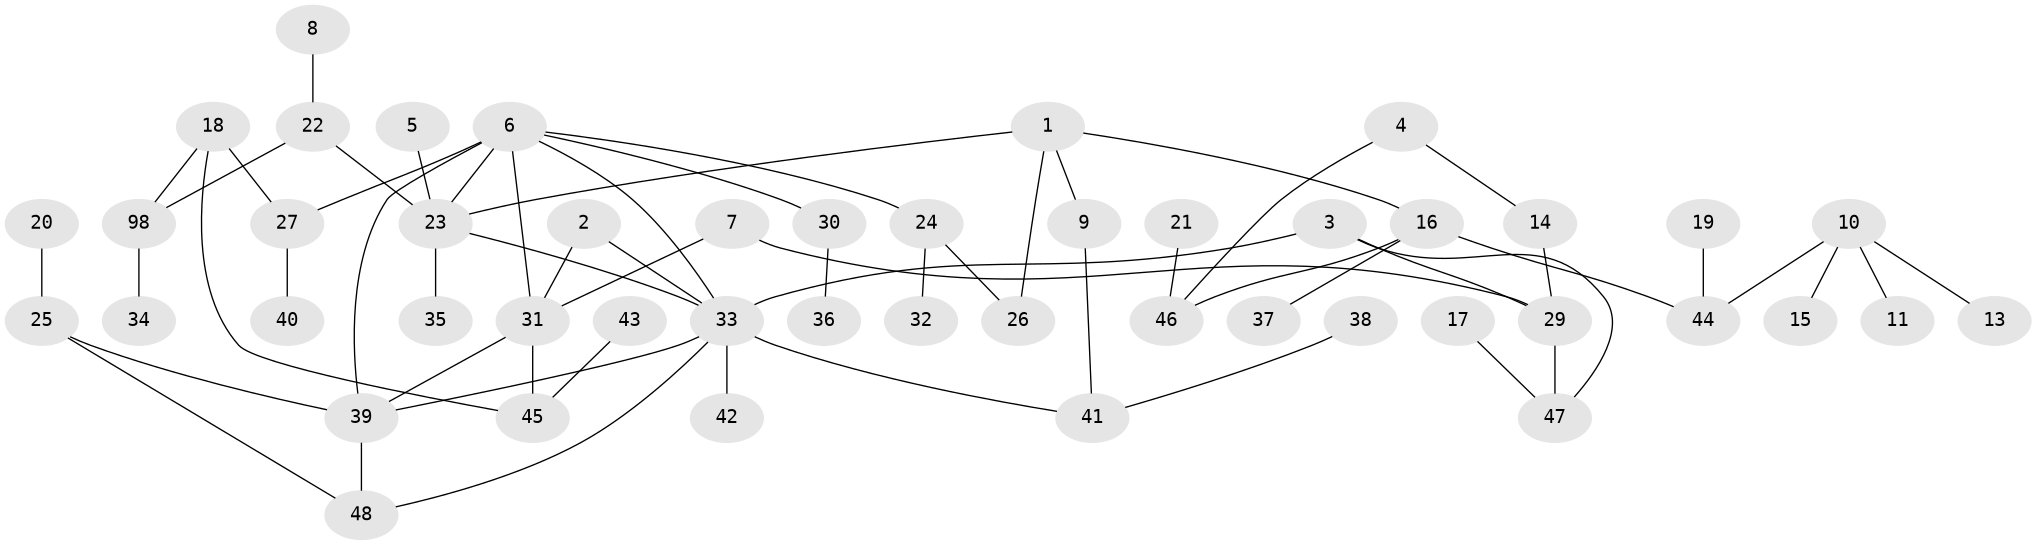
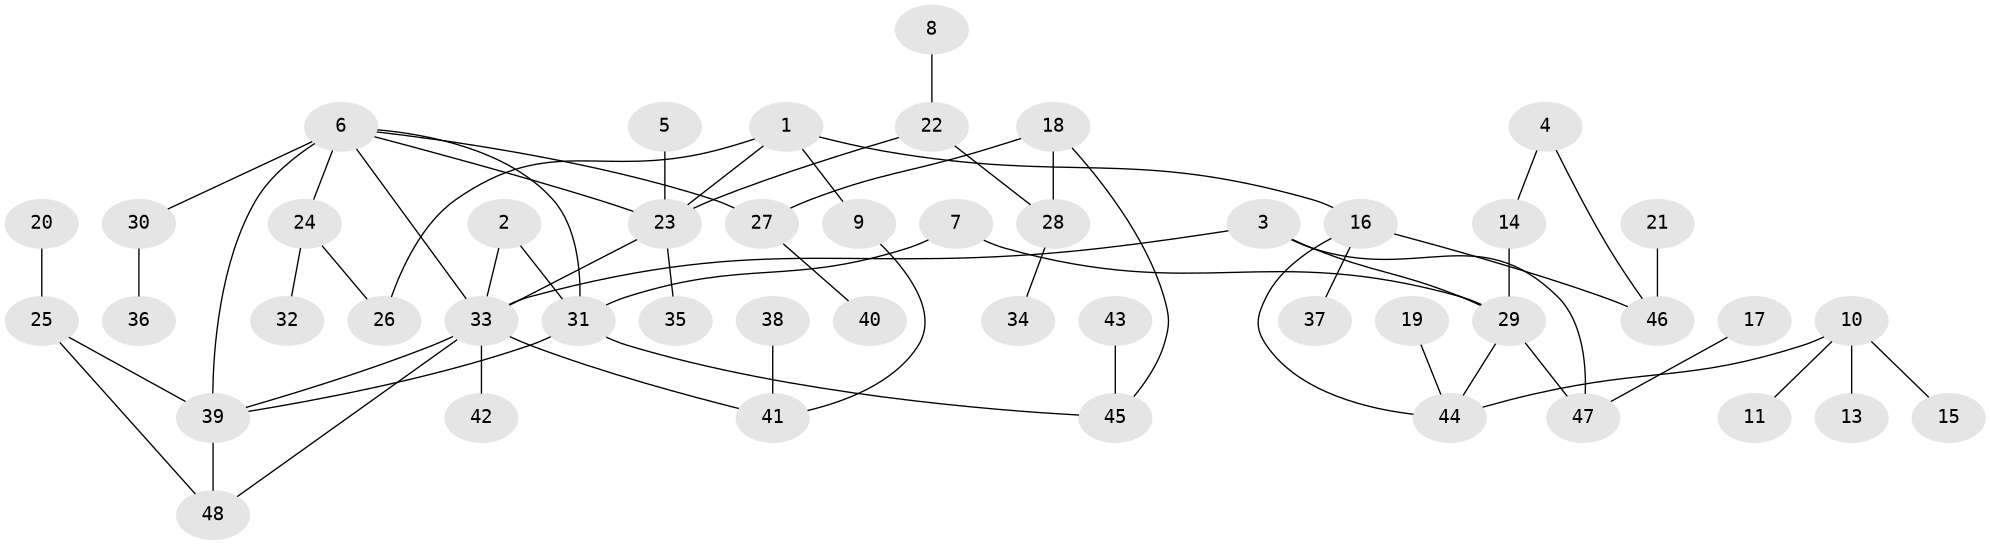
node "98": label "98" -> "28"
edge "29" -- "44": added
